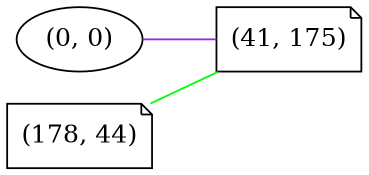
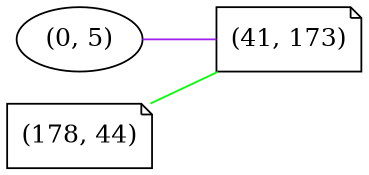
node "(0, 0)": label "(0, 0)" -> "(0, 5)"
node "(41, 175)": label "(41, 175)" -> "(41, 173)"
